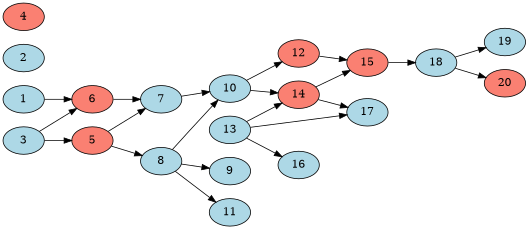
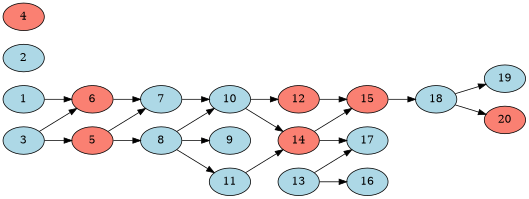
edge "13" -> "14": now "11" -> "14"
